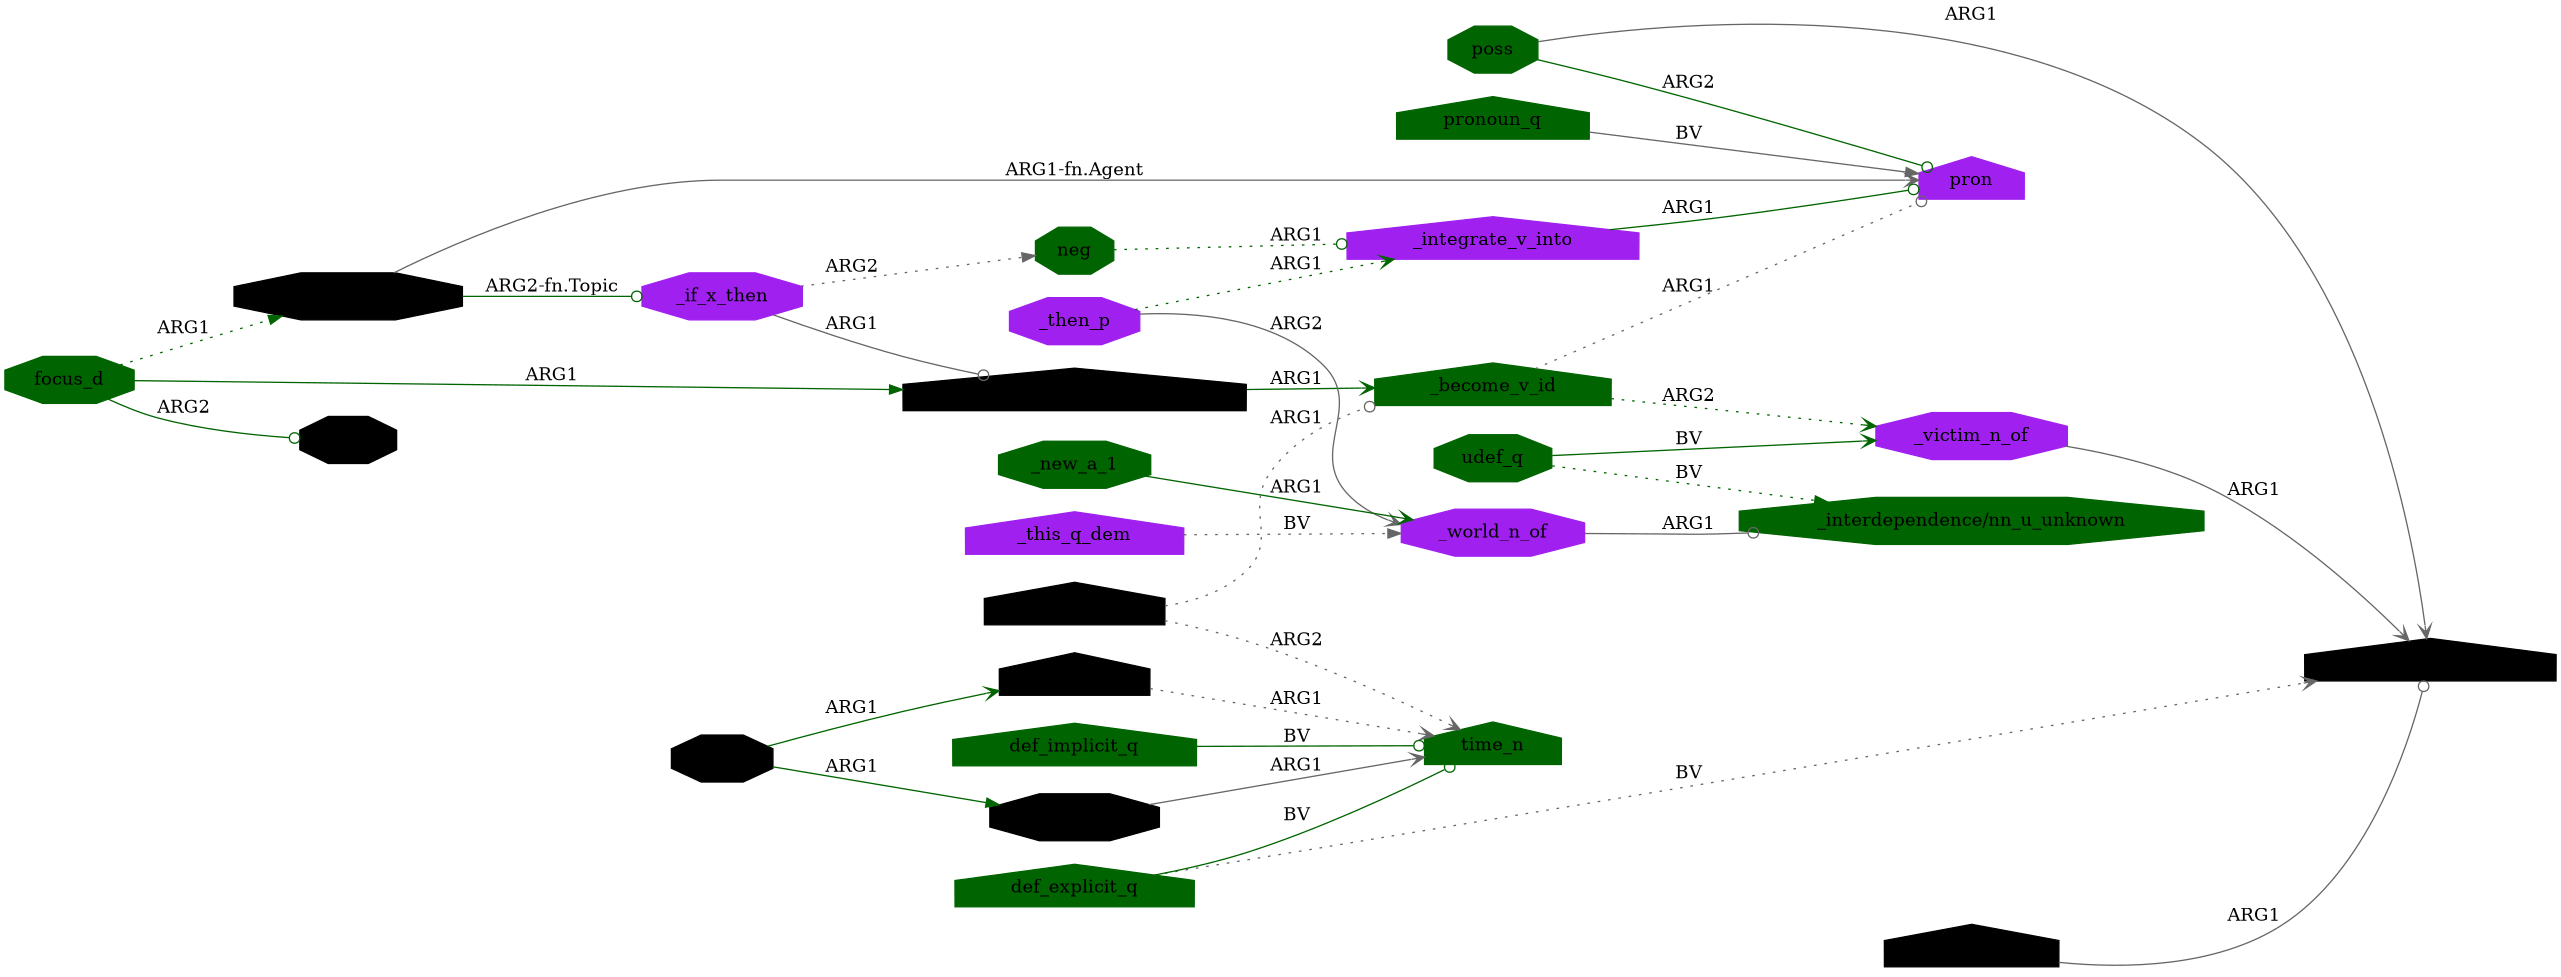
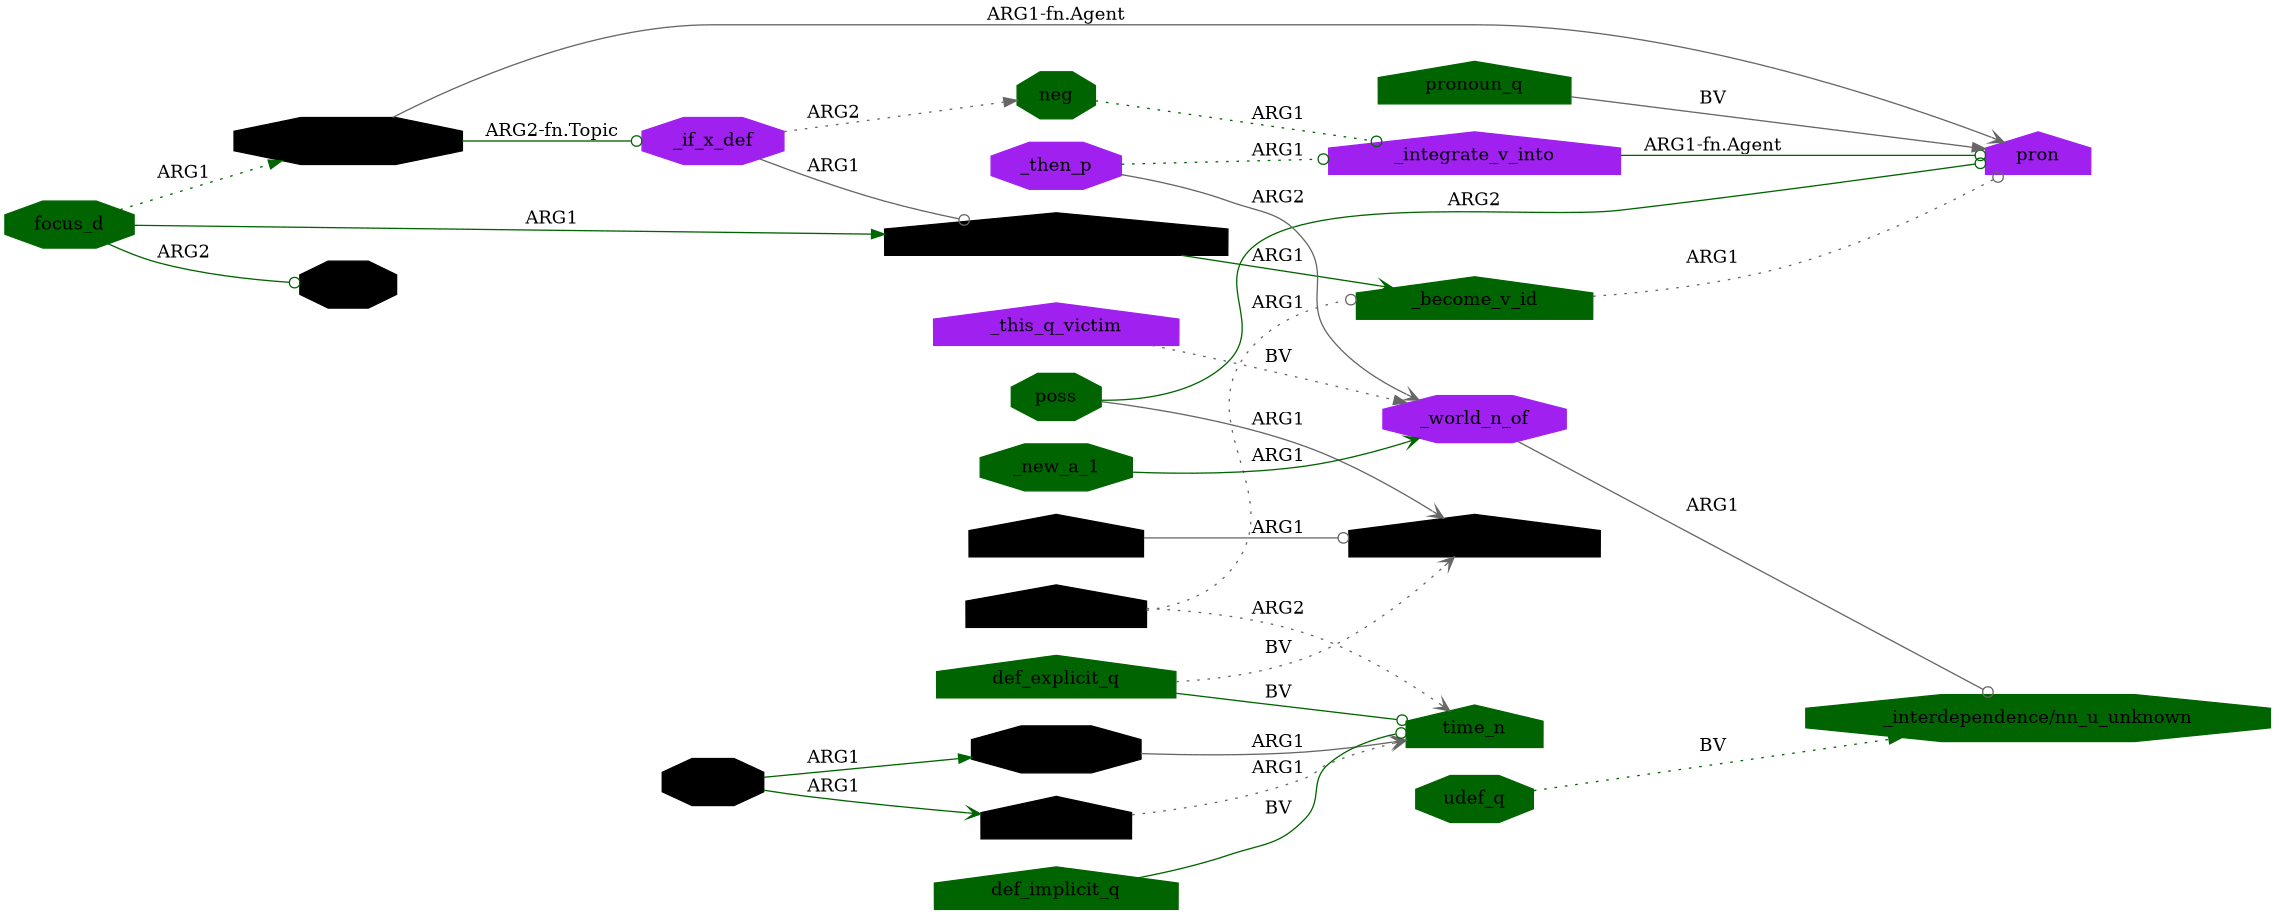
edge "_integrate_v_into" -> "pron": label "ARG1" -> "ARG1-fn.Agent"
edge "_then_p" -> "_integrate_v_into": arrowhead vee -> odot
node "_if_x_then": label "_if_x_then" -> "_if_x_def"
node "_victim_n_of": removed
node "_this_q_dem": label "_this_q_dem" -> "_this_q_victim"
